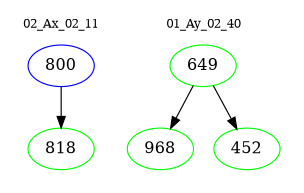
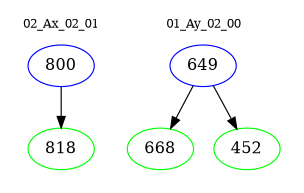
cluster "02_Ax_02_11": label "02_Ax_02_11" -> "02_Ax_02_01"
cluster "01_Ay_02_40": label "01_Ay_02_40" -> "01_Ay_02_00"
node "649": color green -> blue
node "968": label "968" -> "668"
